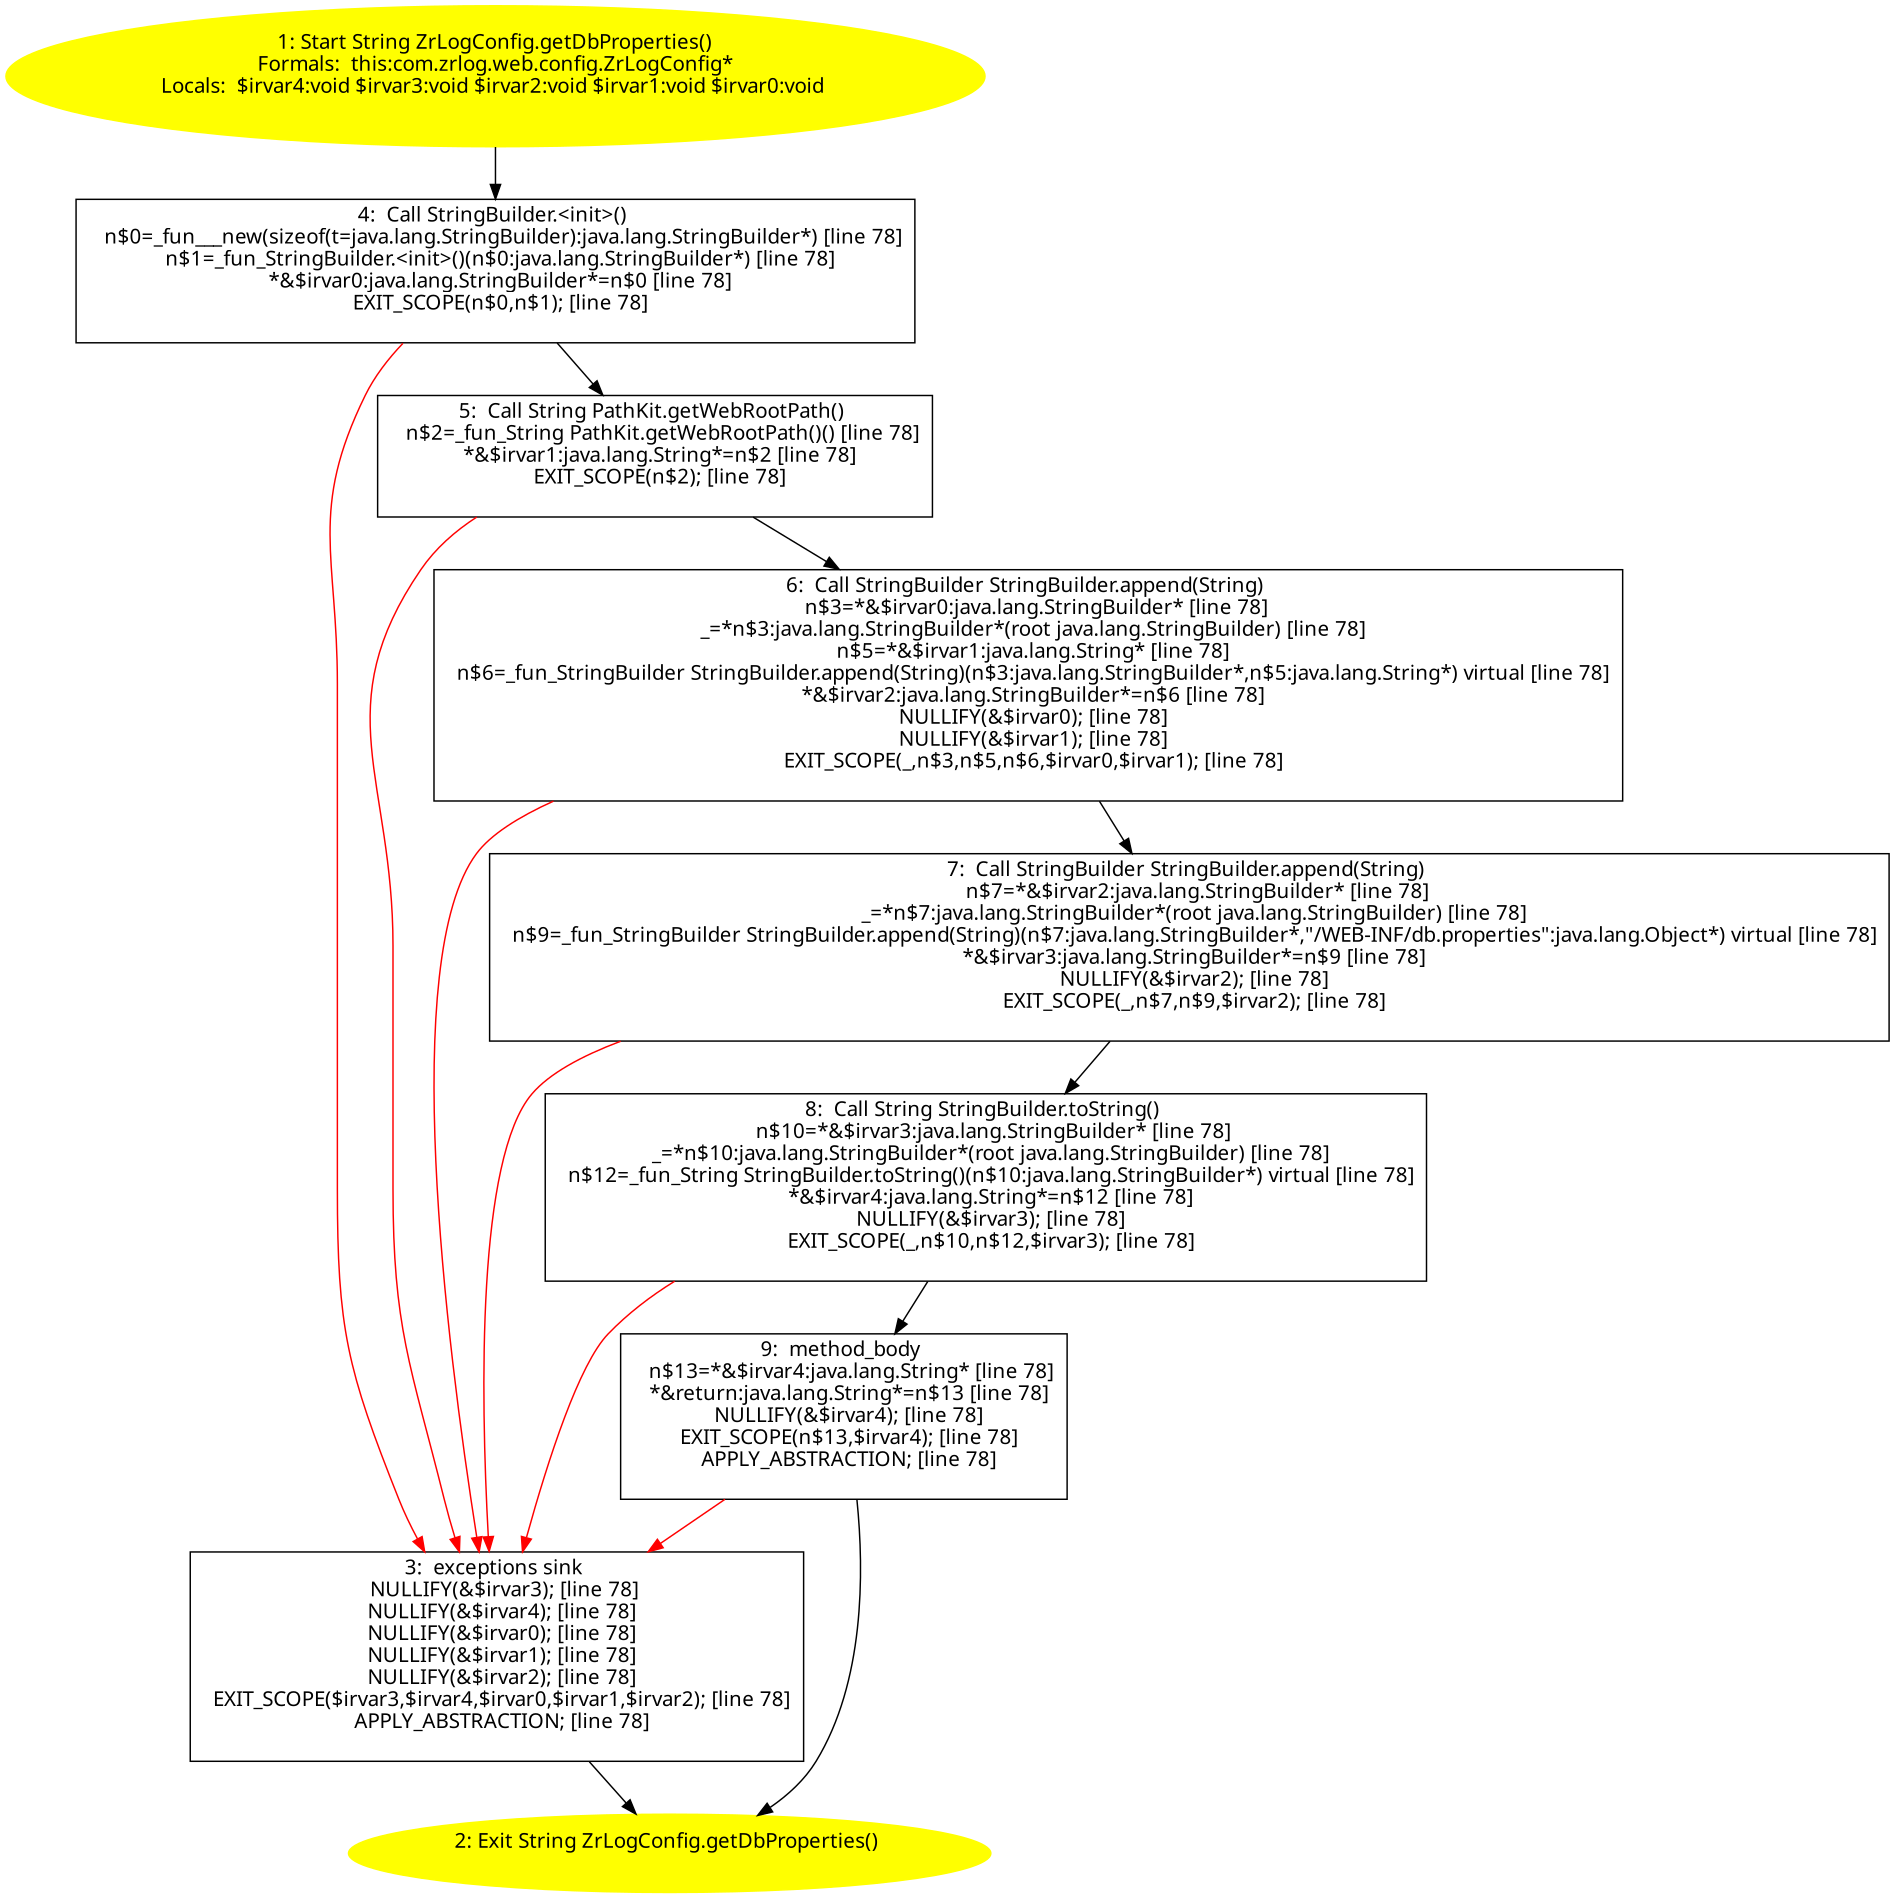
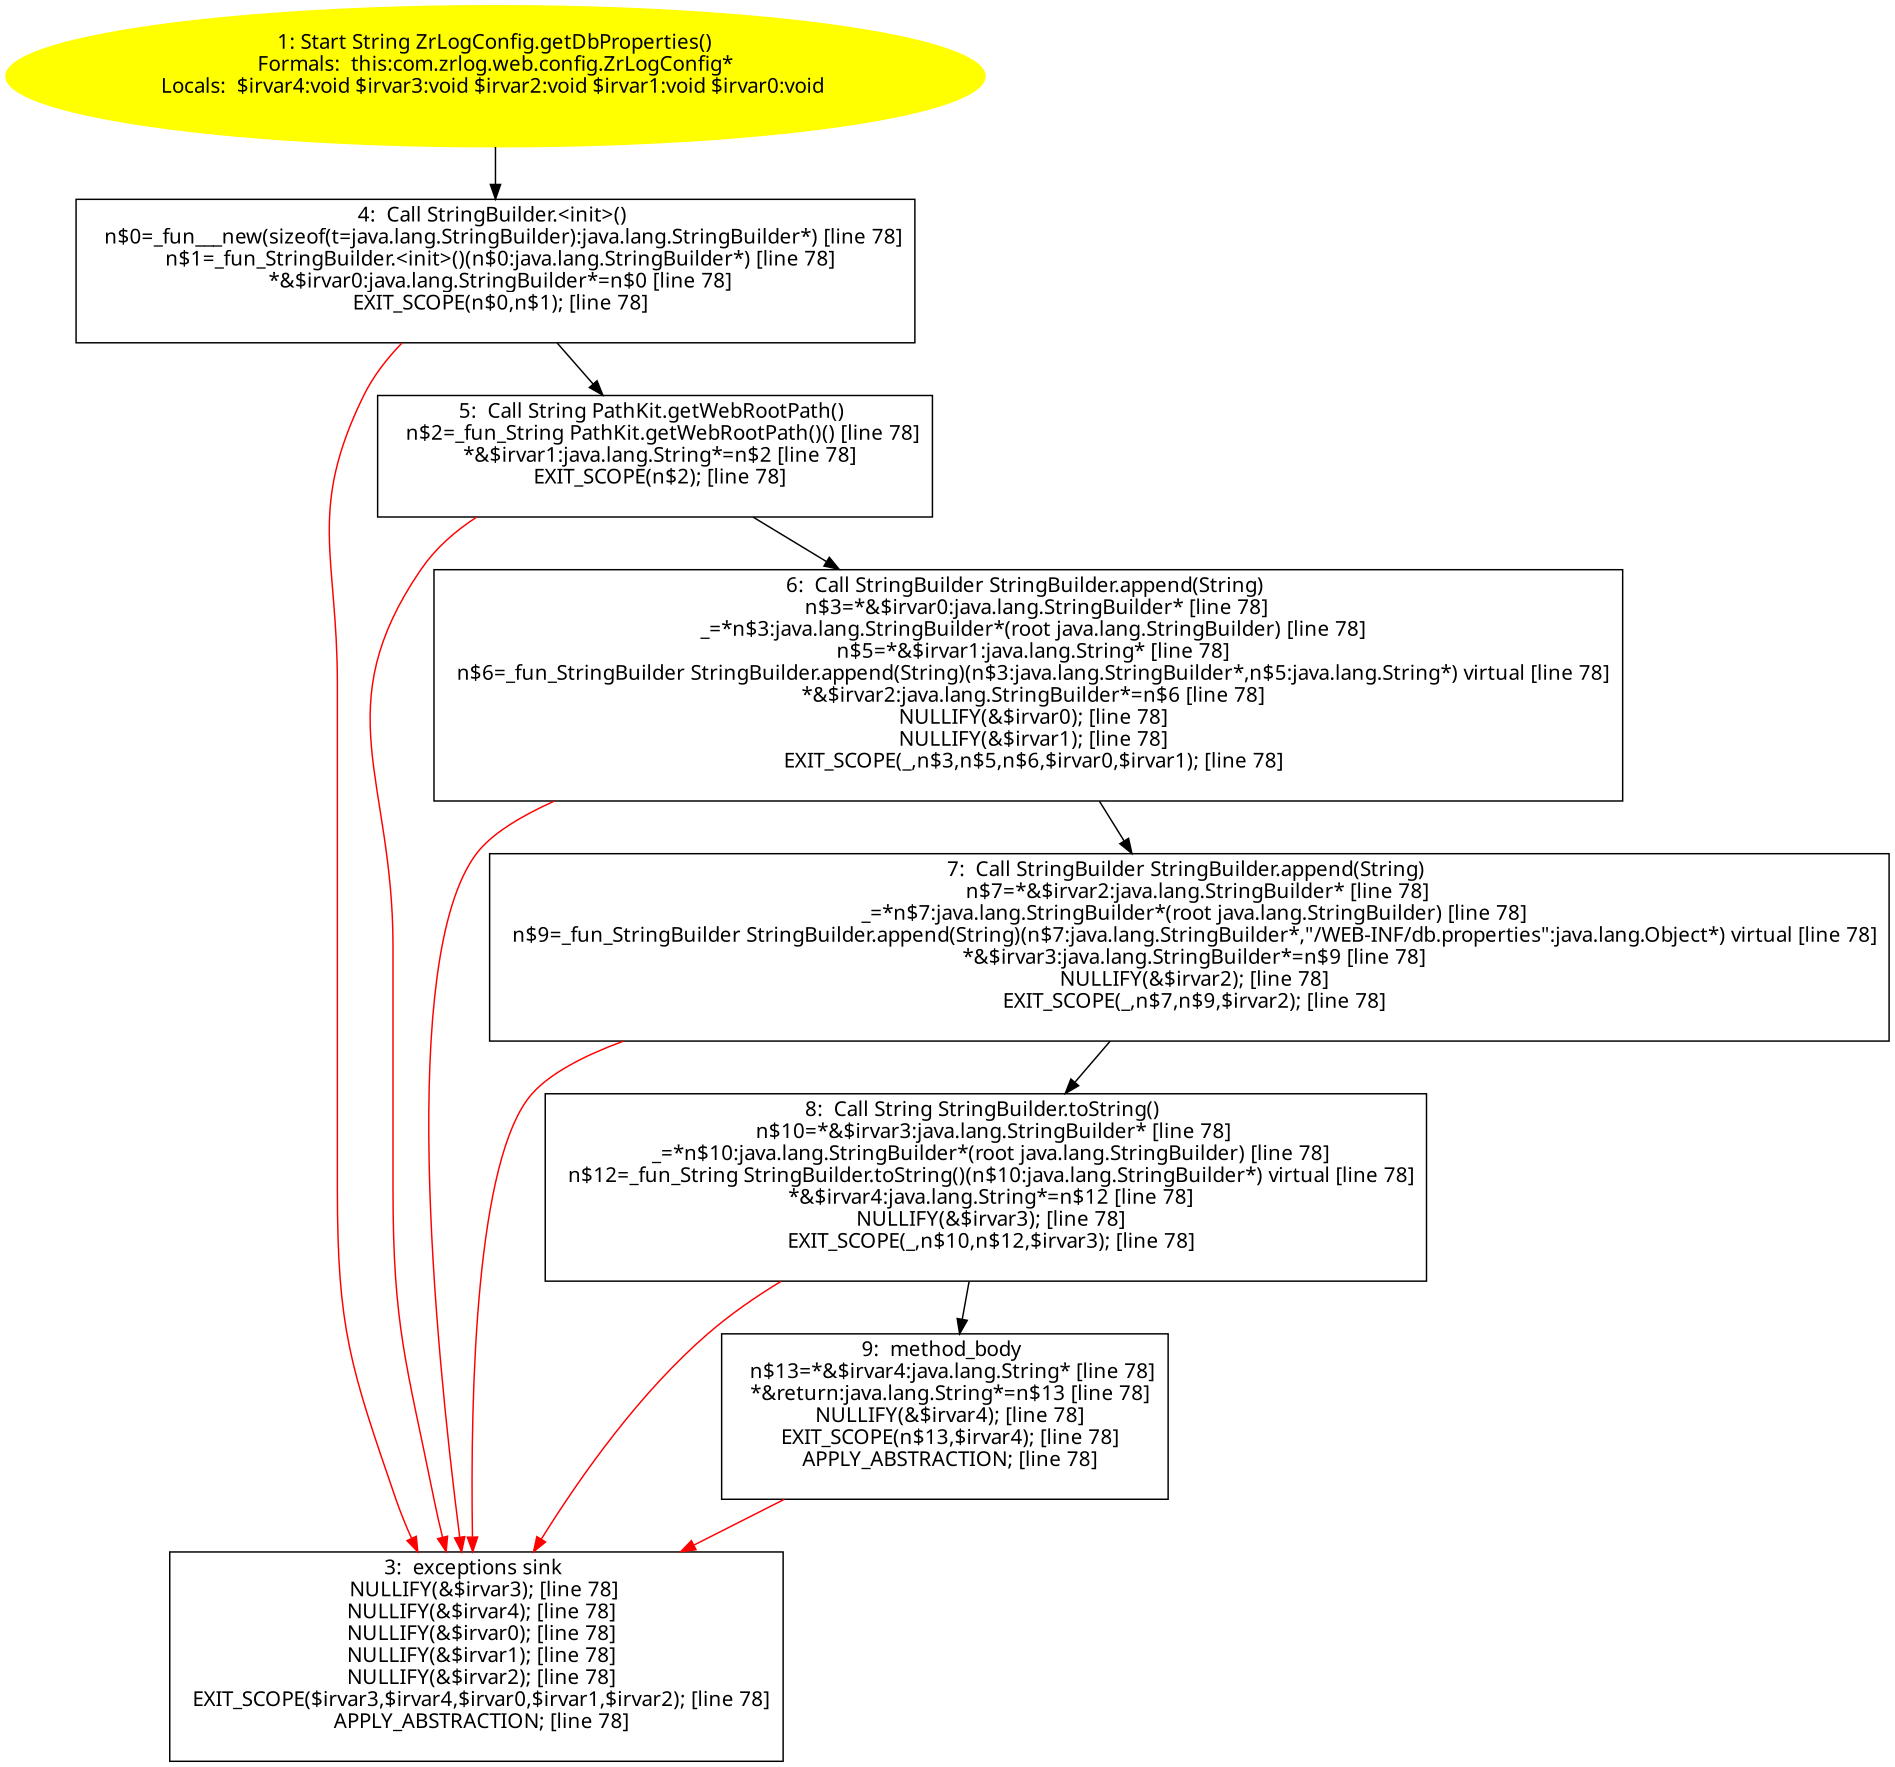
node "2: Exit String ZrLogConfig.getDbProperties()": removed
